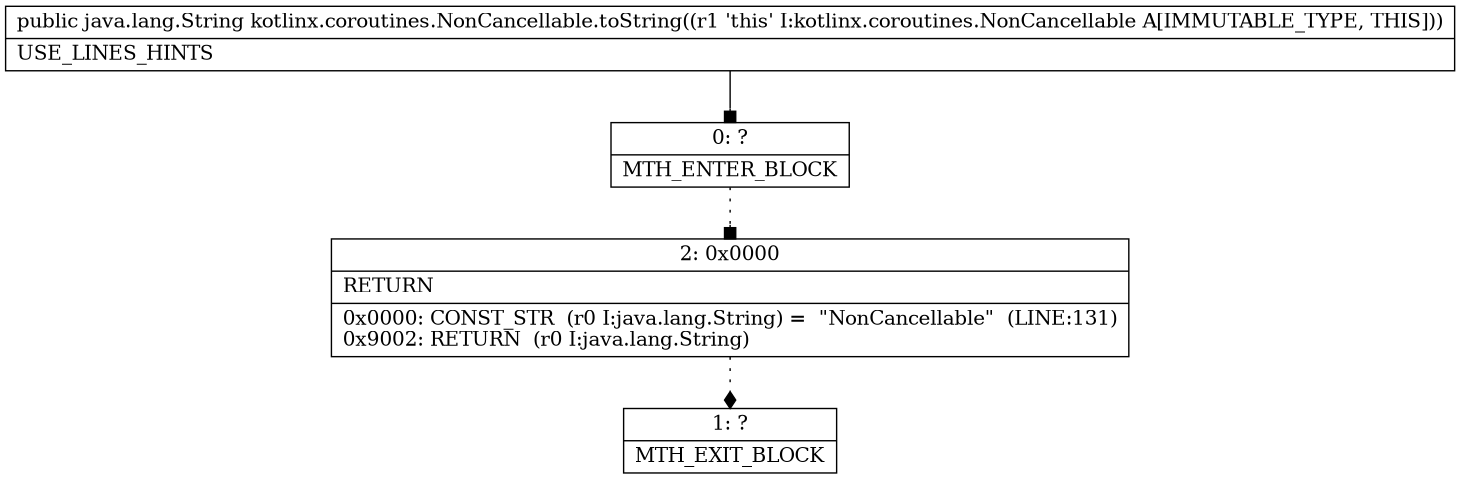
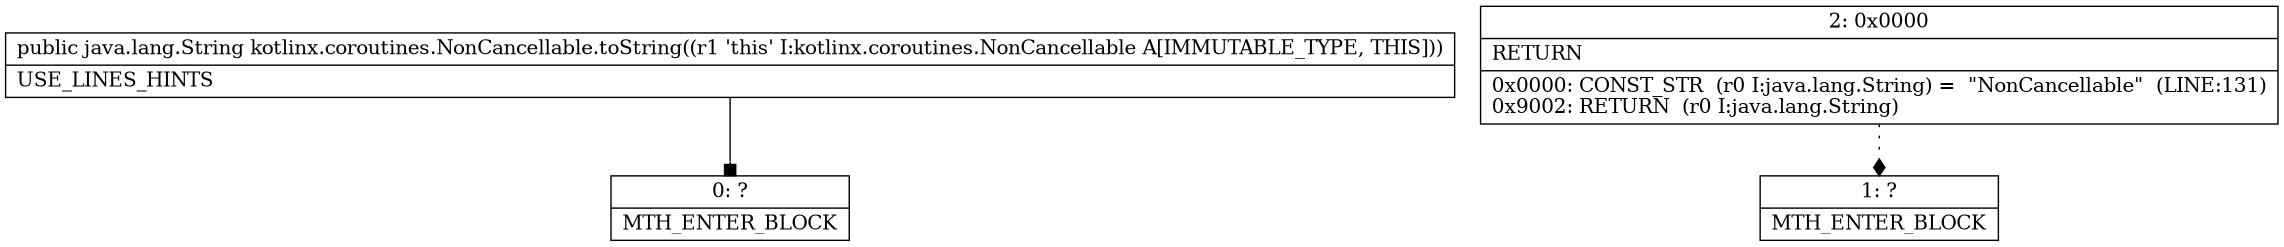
edge "0: ?" -> "2: 0x0000": removed
node "1: ?": text "MTH_EXIT_BLOCK" -> "MTH_ENTER_BLOCK"
